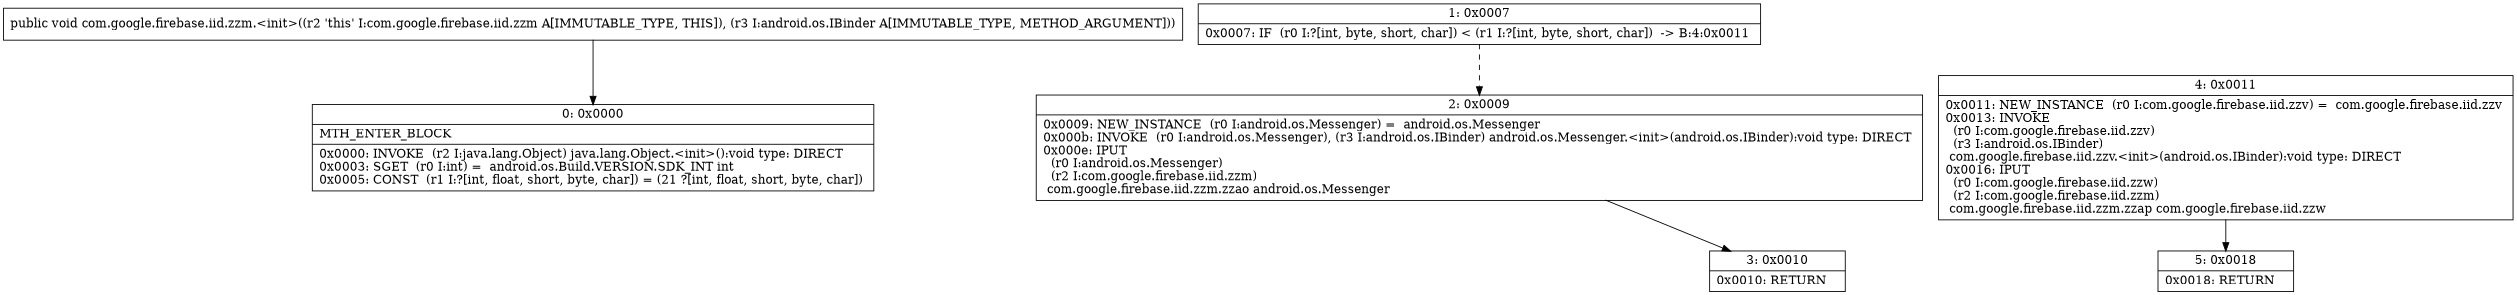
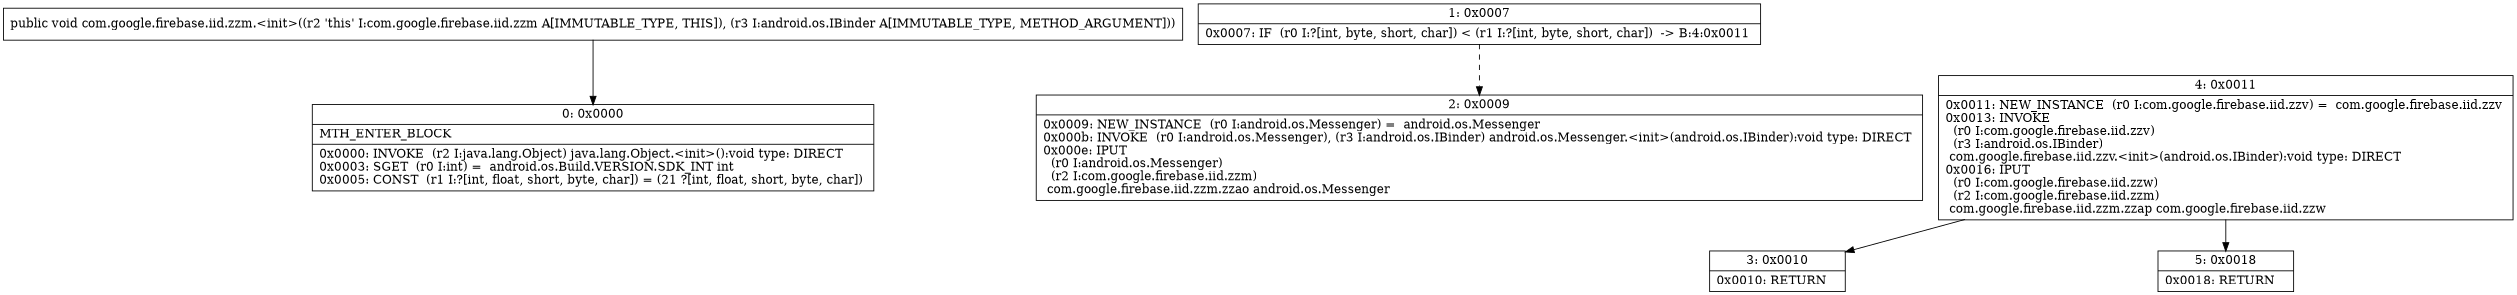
edge "2: 0x0009" -> "3: 0x0010": now "4: 0x0011" -> "3: 0x0010"
